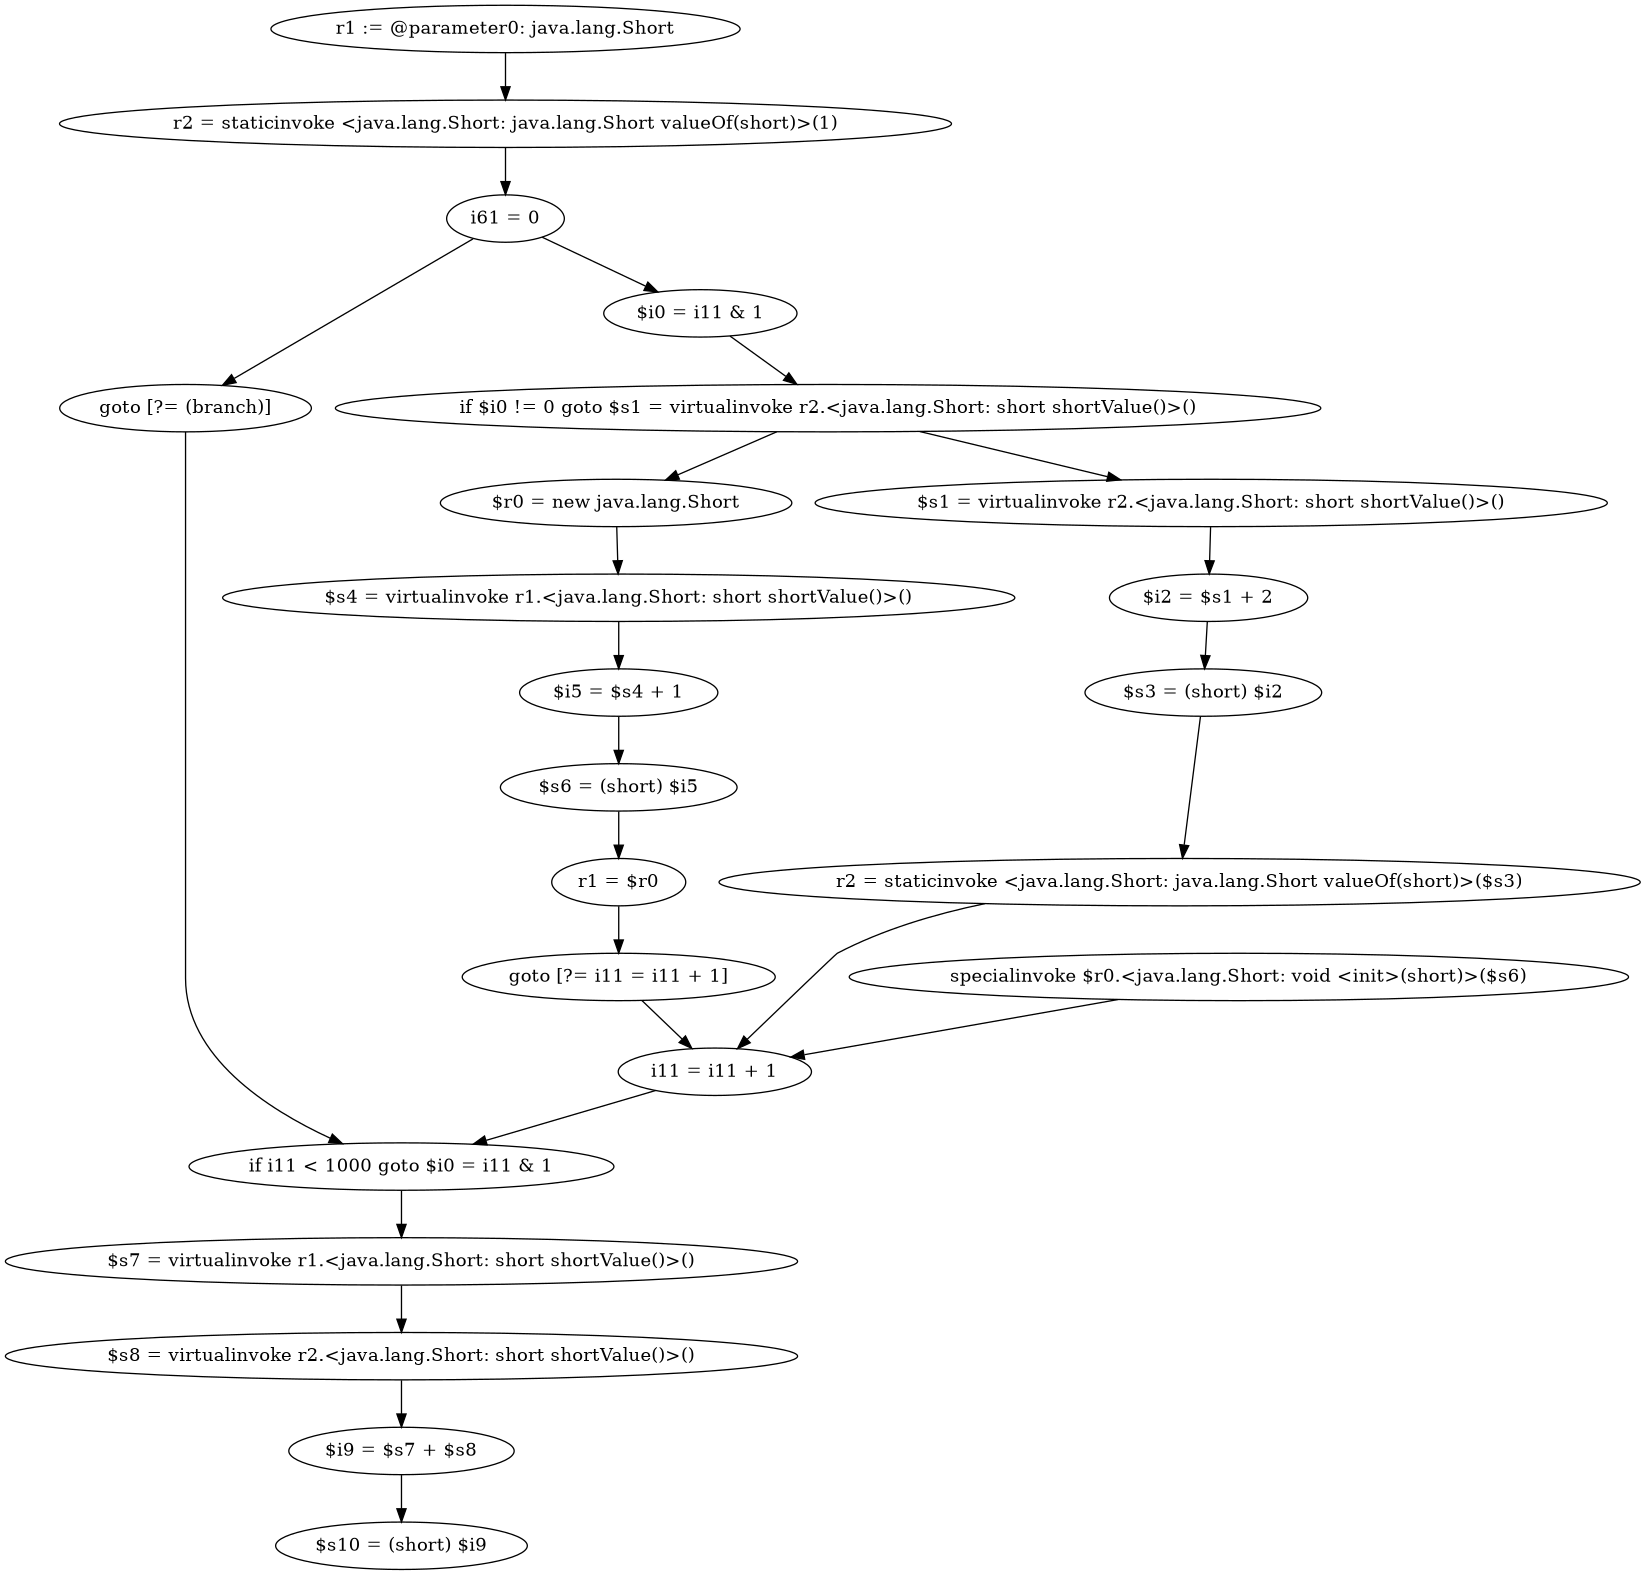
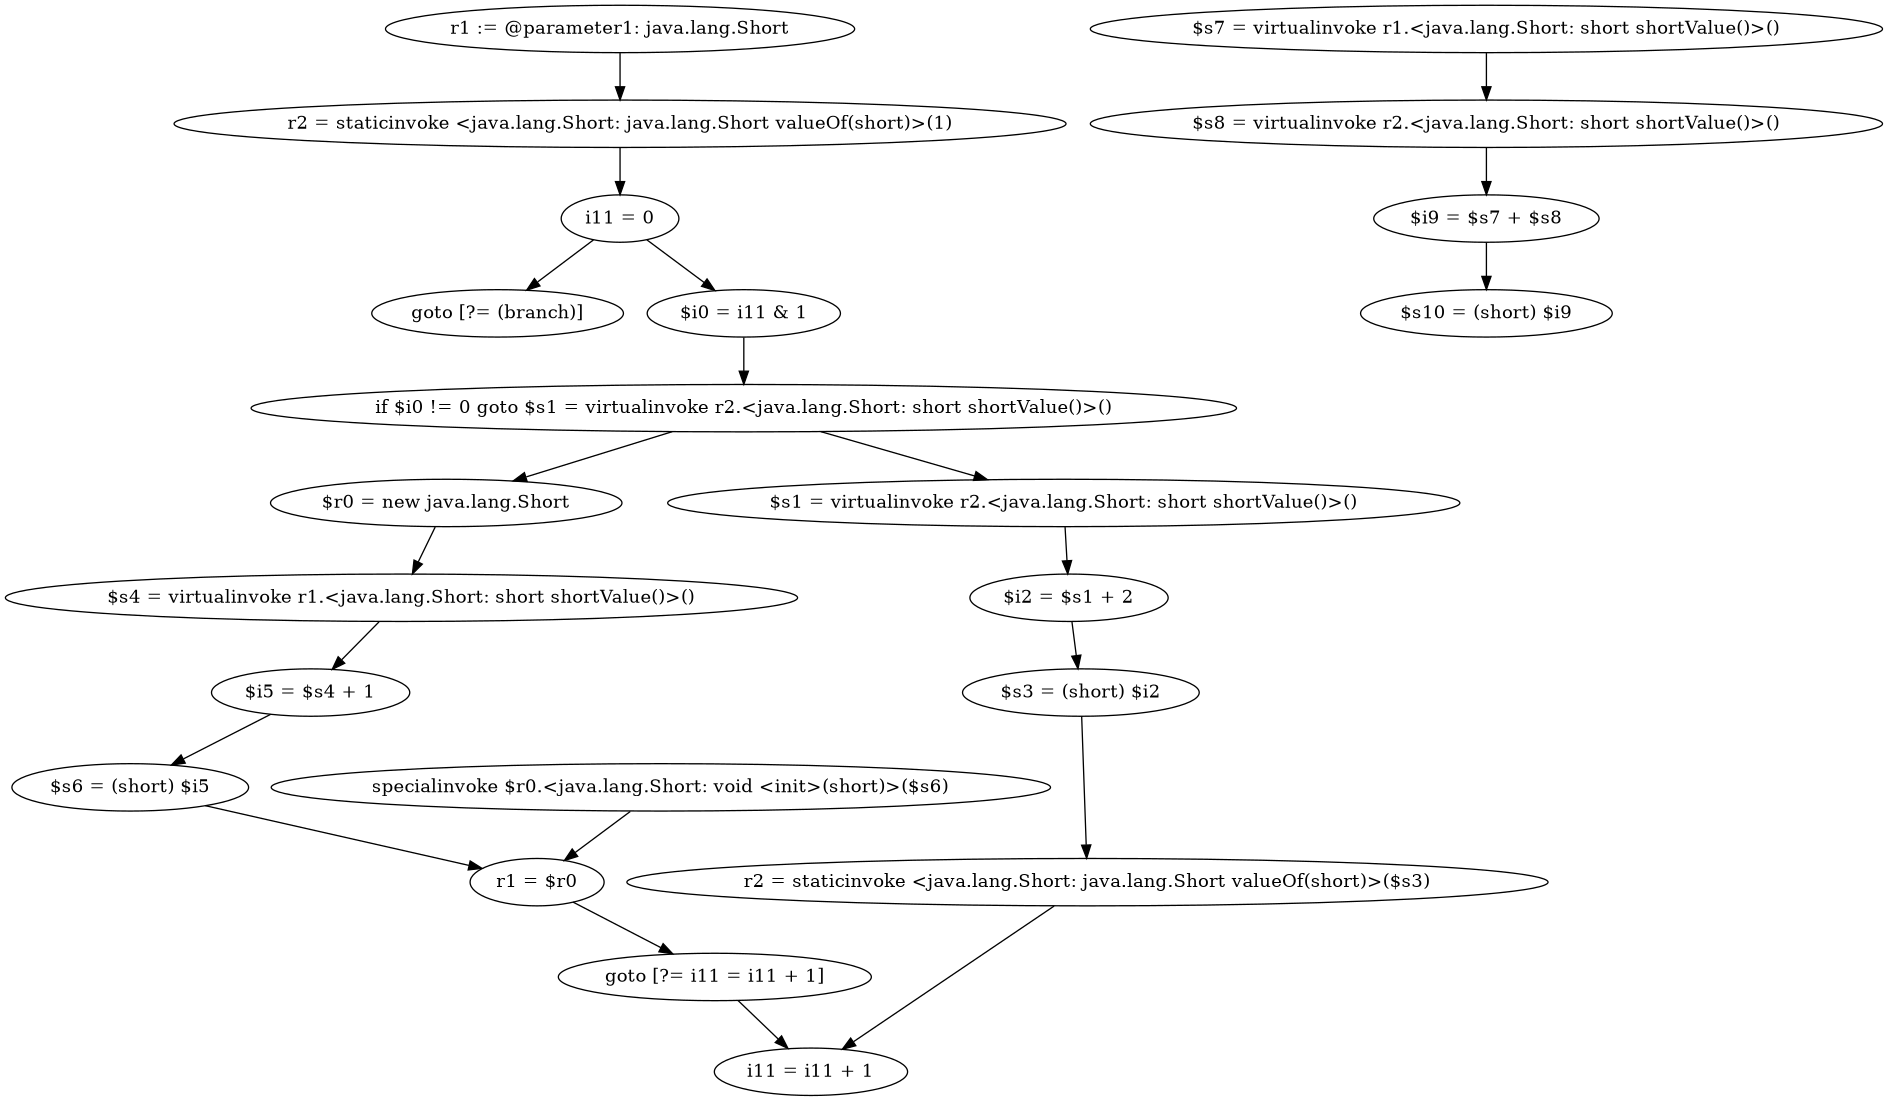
node "r1 := @parameter0: java.lang.Short": label "r1 := @parameter0: java.lang.Short" -> "r1 := @parameter1: java.lang.Short"
node "i61 = 0": label "i61 = 0" -> "i11 = 0"
edge "specialinvoke $r0.<java.lang.Short: void <init>(short)>($s6)" -> "i11 = i11 + 1": now "specialinvoke $r0.<java.lang.Short: void <init>(short)>($s6)" -> "r1 = $r0"
node "if i11 < 1000 goto $i0 = i11 & 1": removed
